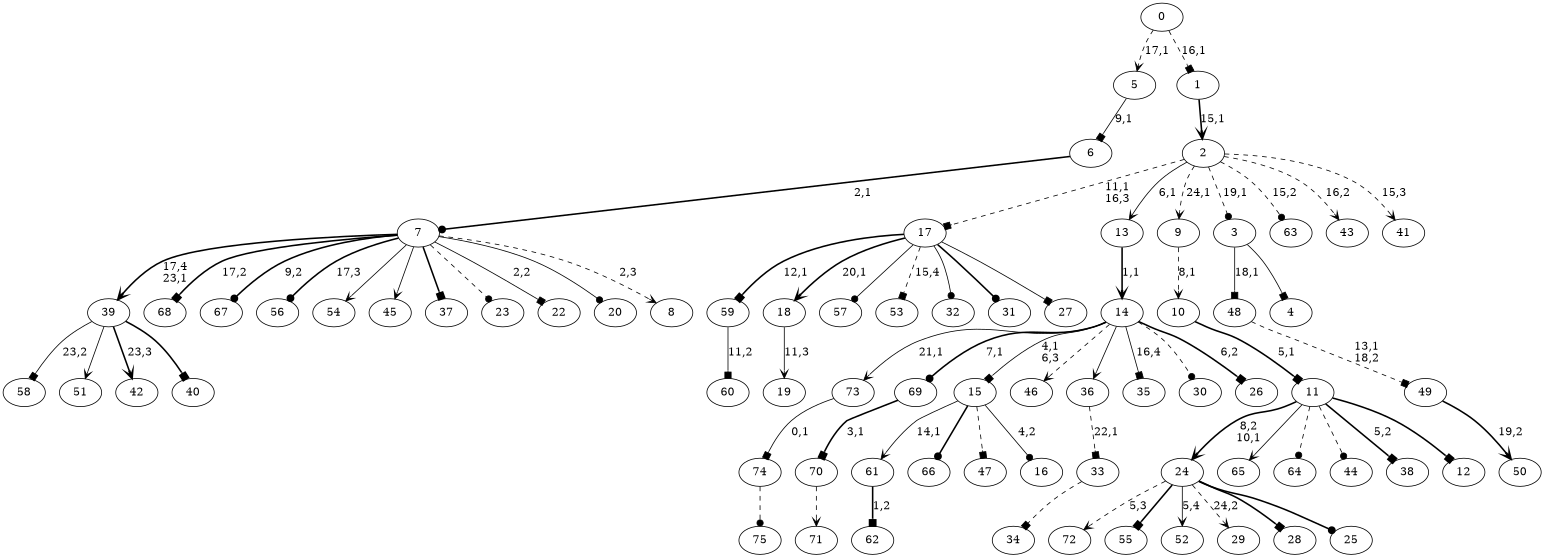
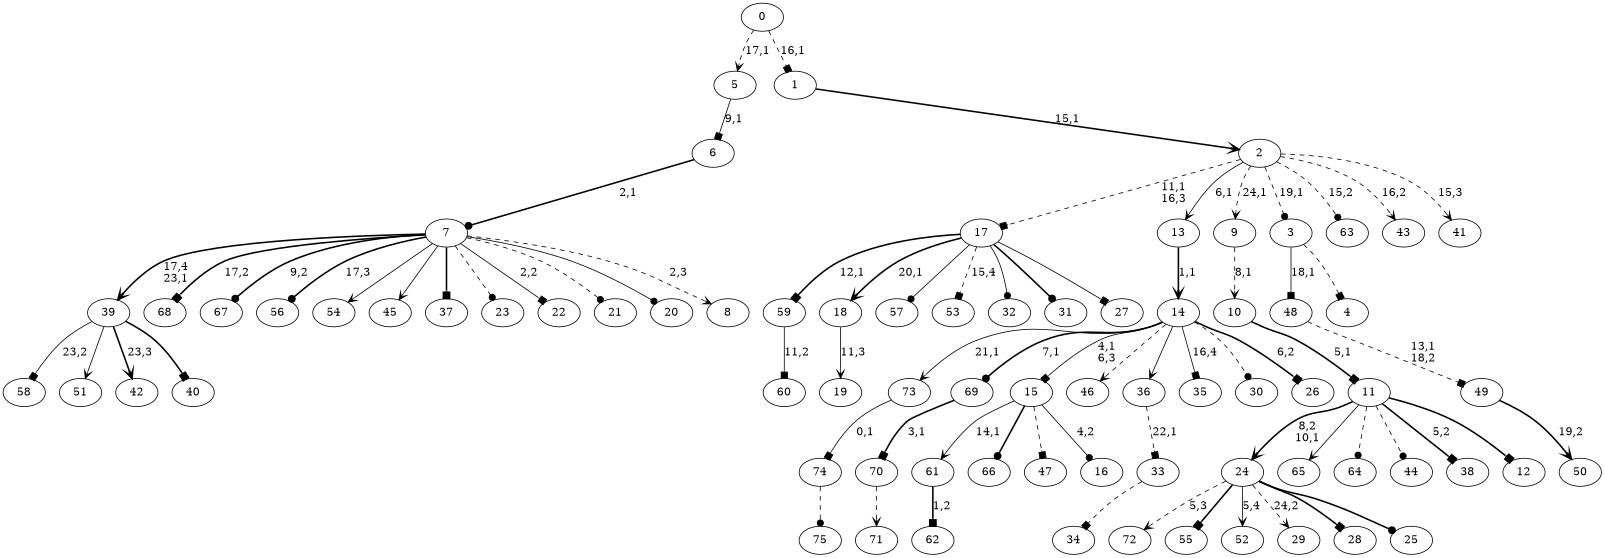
edge "3" -> "4": style solid -> dashed
node "21": added
